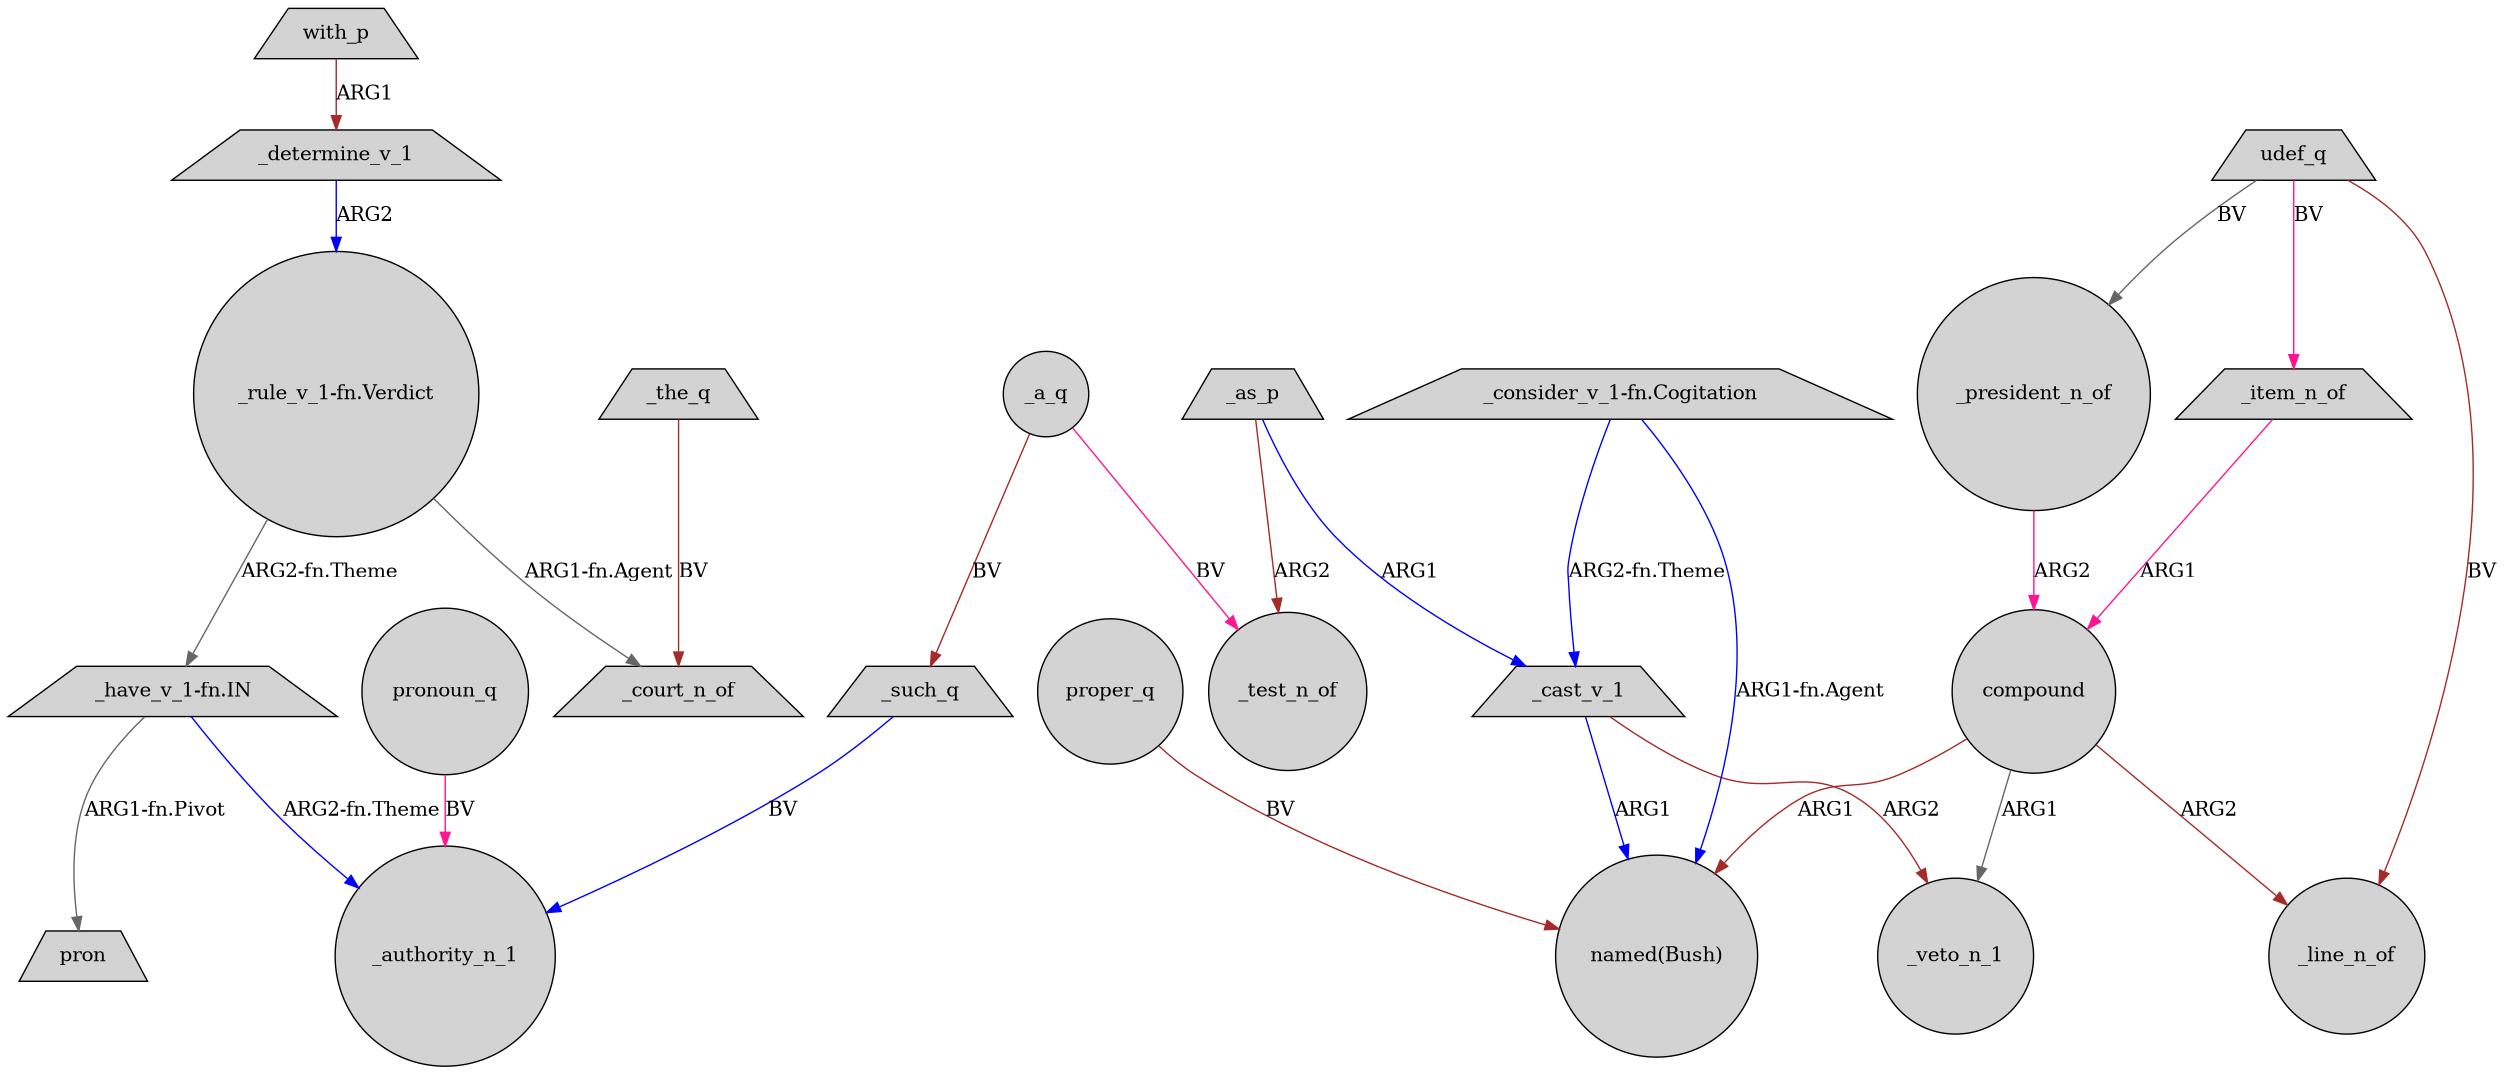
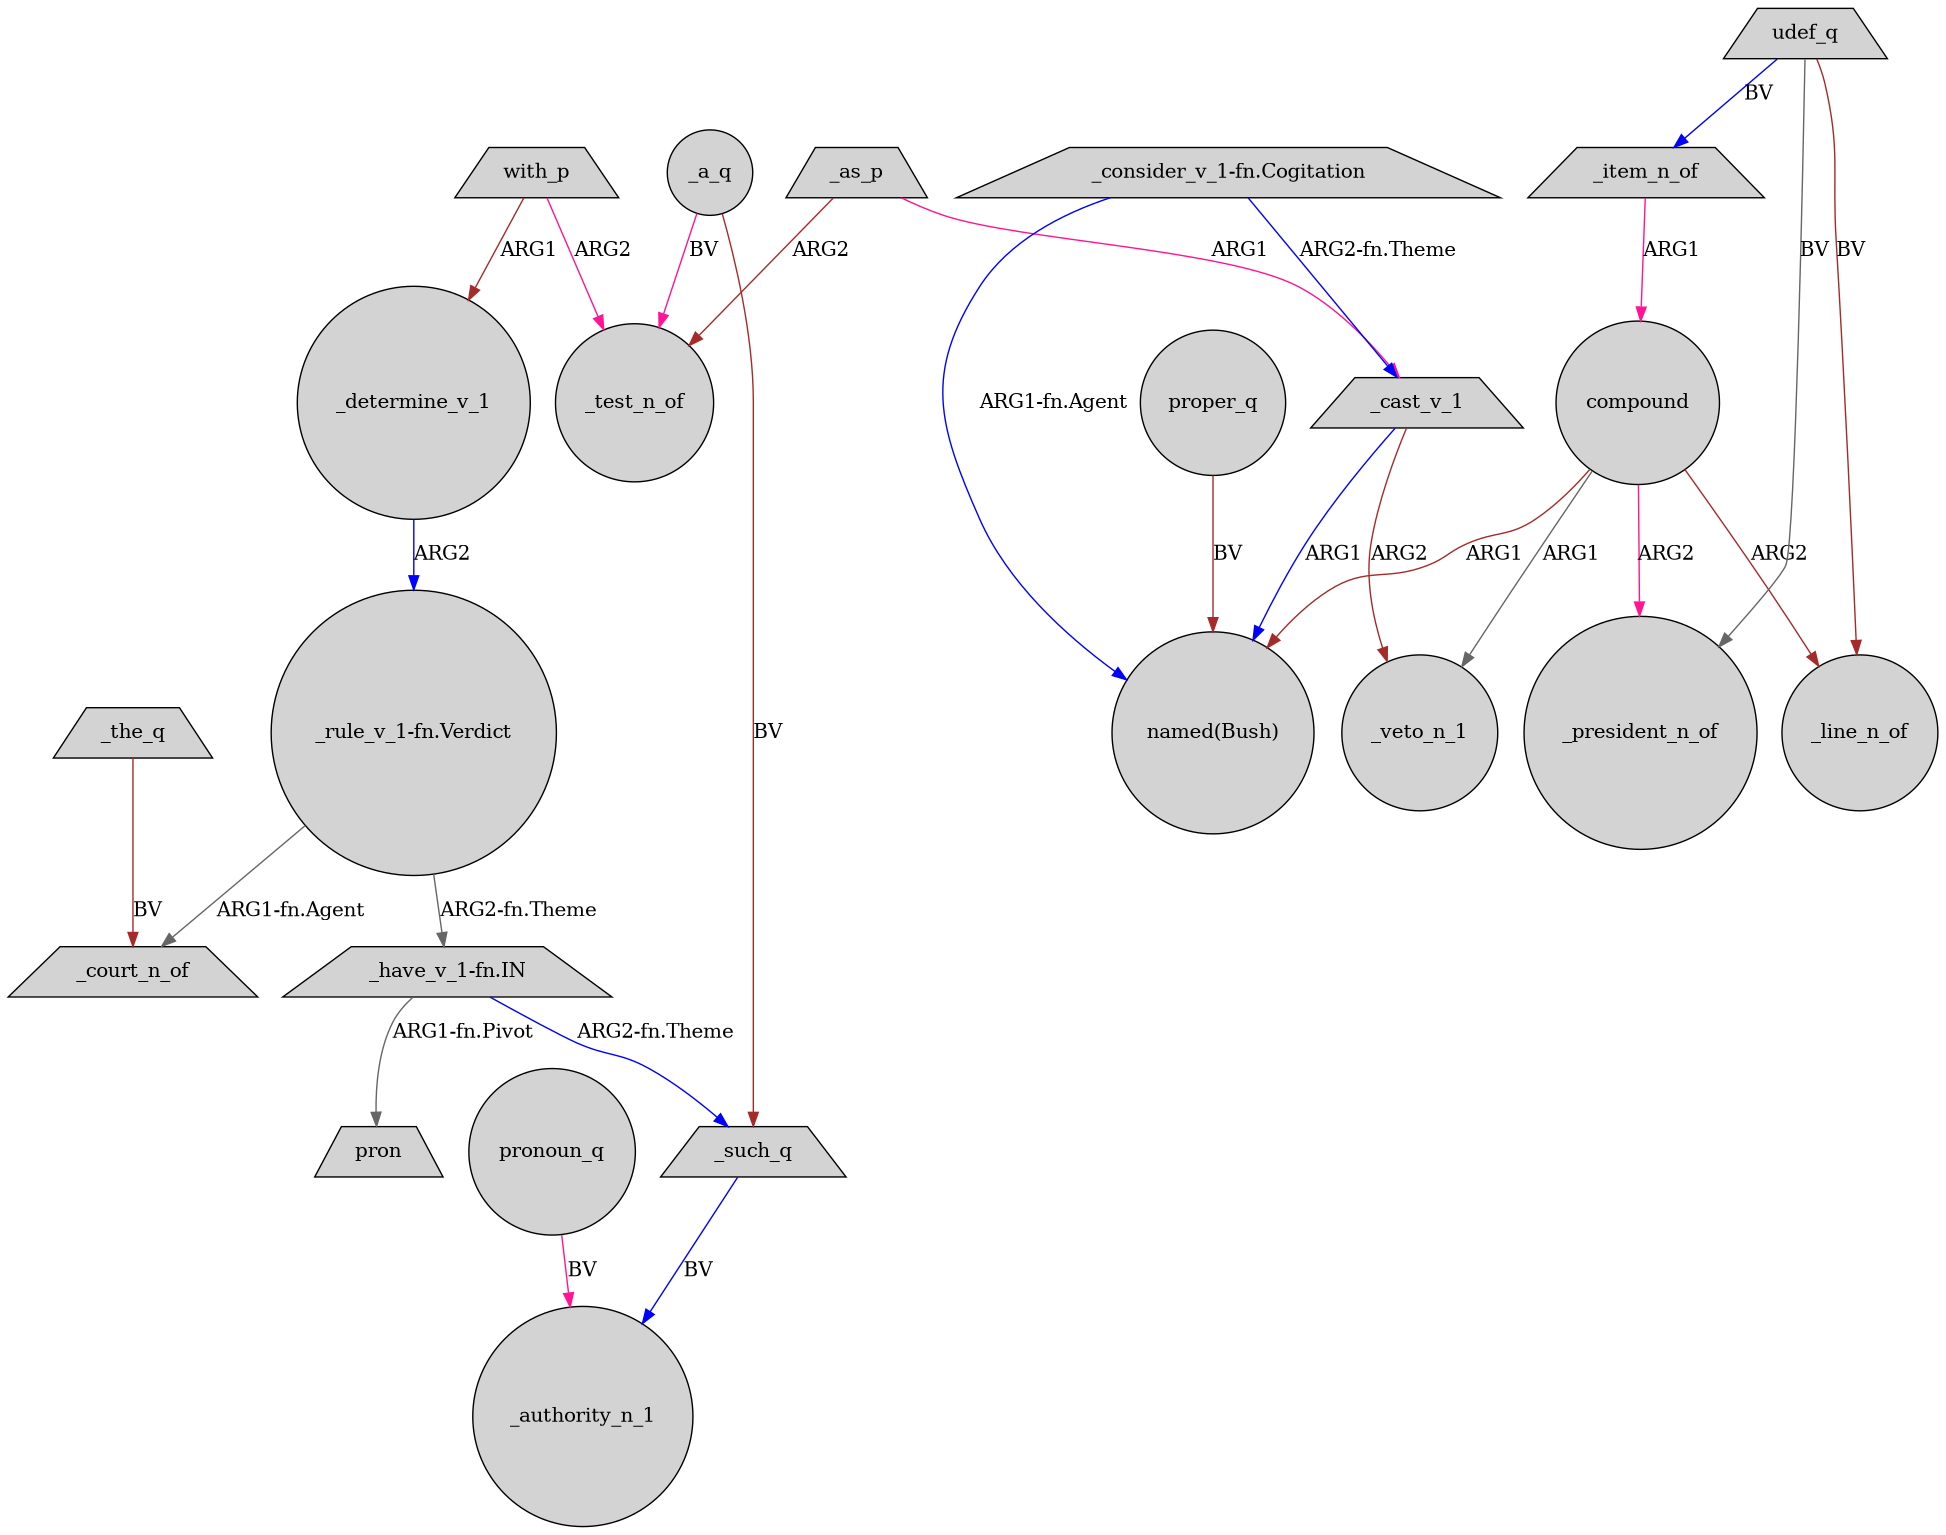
node "_determine_v_1": shape trapezium -> circle
edge "with_p" -> "_test_n_of": added, label "ARG2"
edge "udef_q" -> "_item_n_of": color deeppink -> blue
edge "_president_n_of" -> "compound": reversed
edge "_as_p" -> "_cast_v_1": color blue -> deeppink
edge "_have_v_1-fn.IN" -> "_authority_n_1": now "_have_v_1-fn.IN" -> "_such_q"
